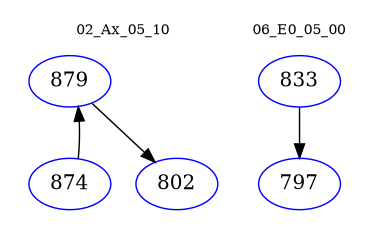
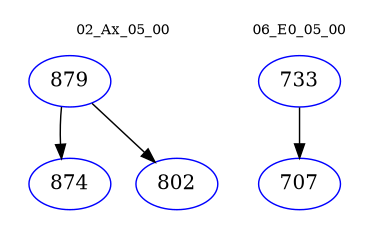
cluster "02_Ax_05_10": label "02_Ax_05_10" -> "02_Ax_05_00"
node "833": label "833" -> "733"
edge "874" -> "879": reversed
node "797": label "797" -> "707"
